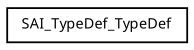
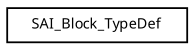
node "SAI_TypeDef_TypeDef": label "SAI_TypeDef_TypeDef" -> "SAI_Block_TypeDef"
